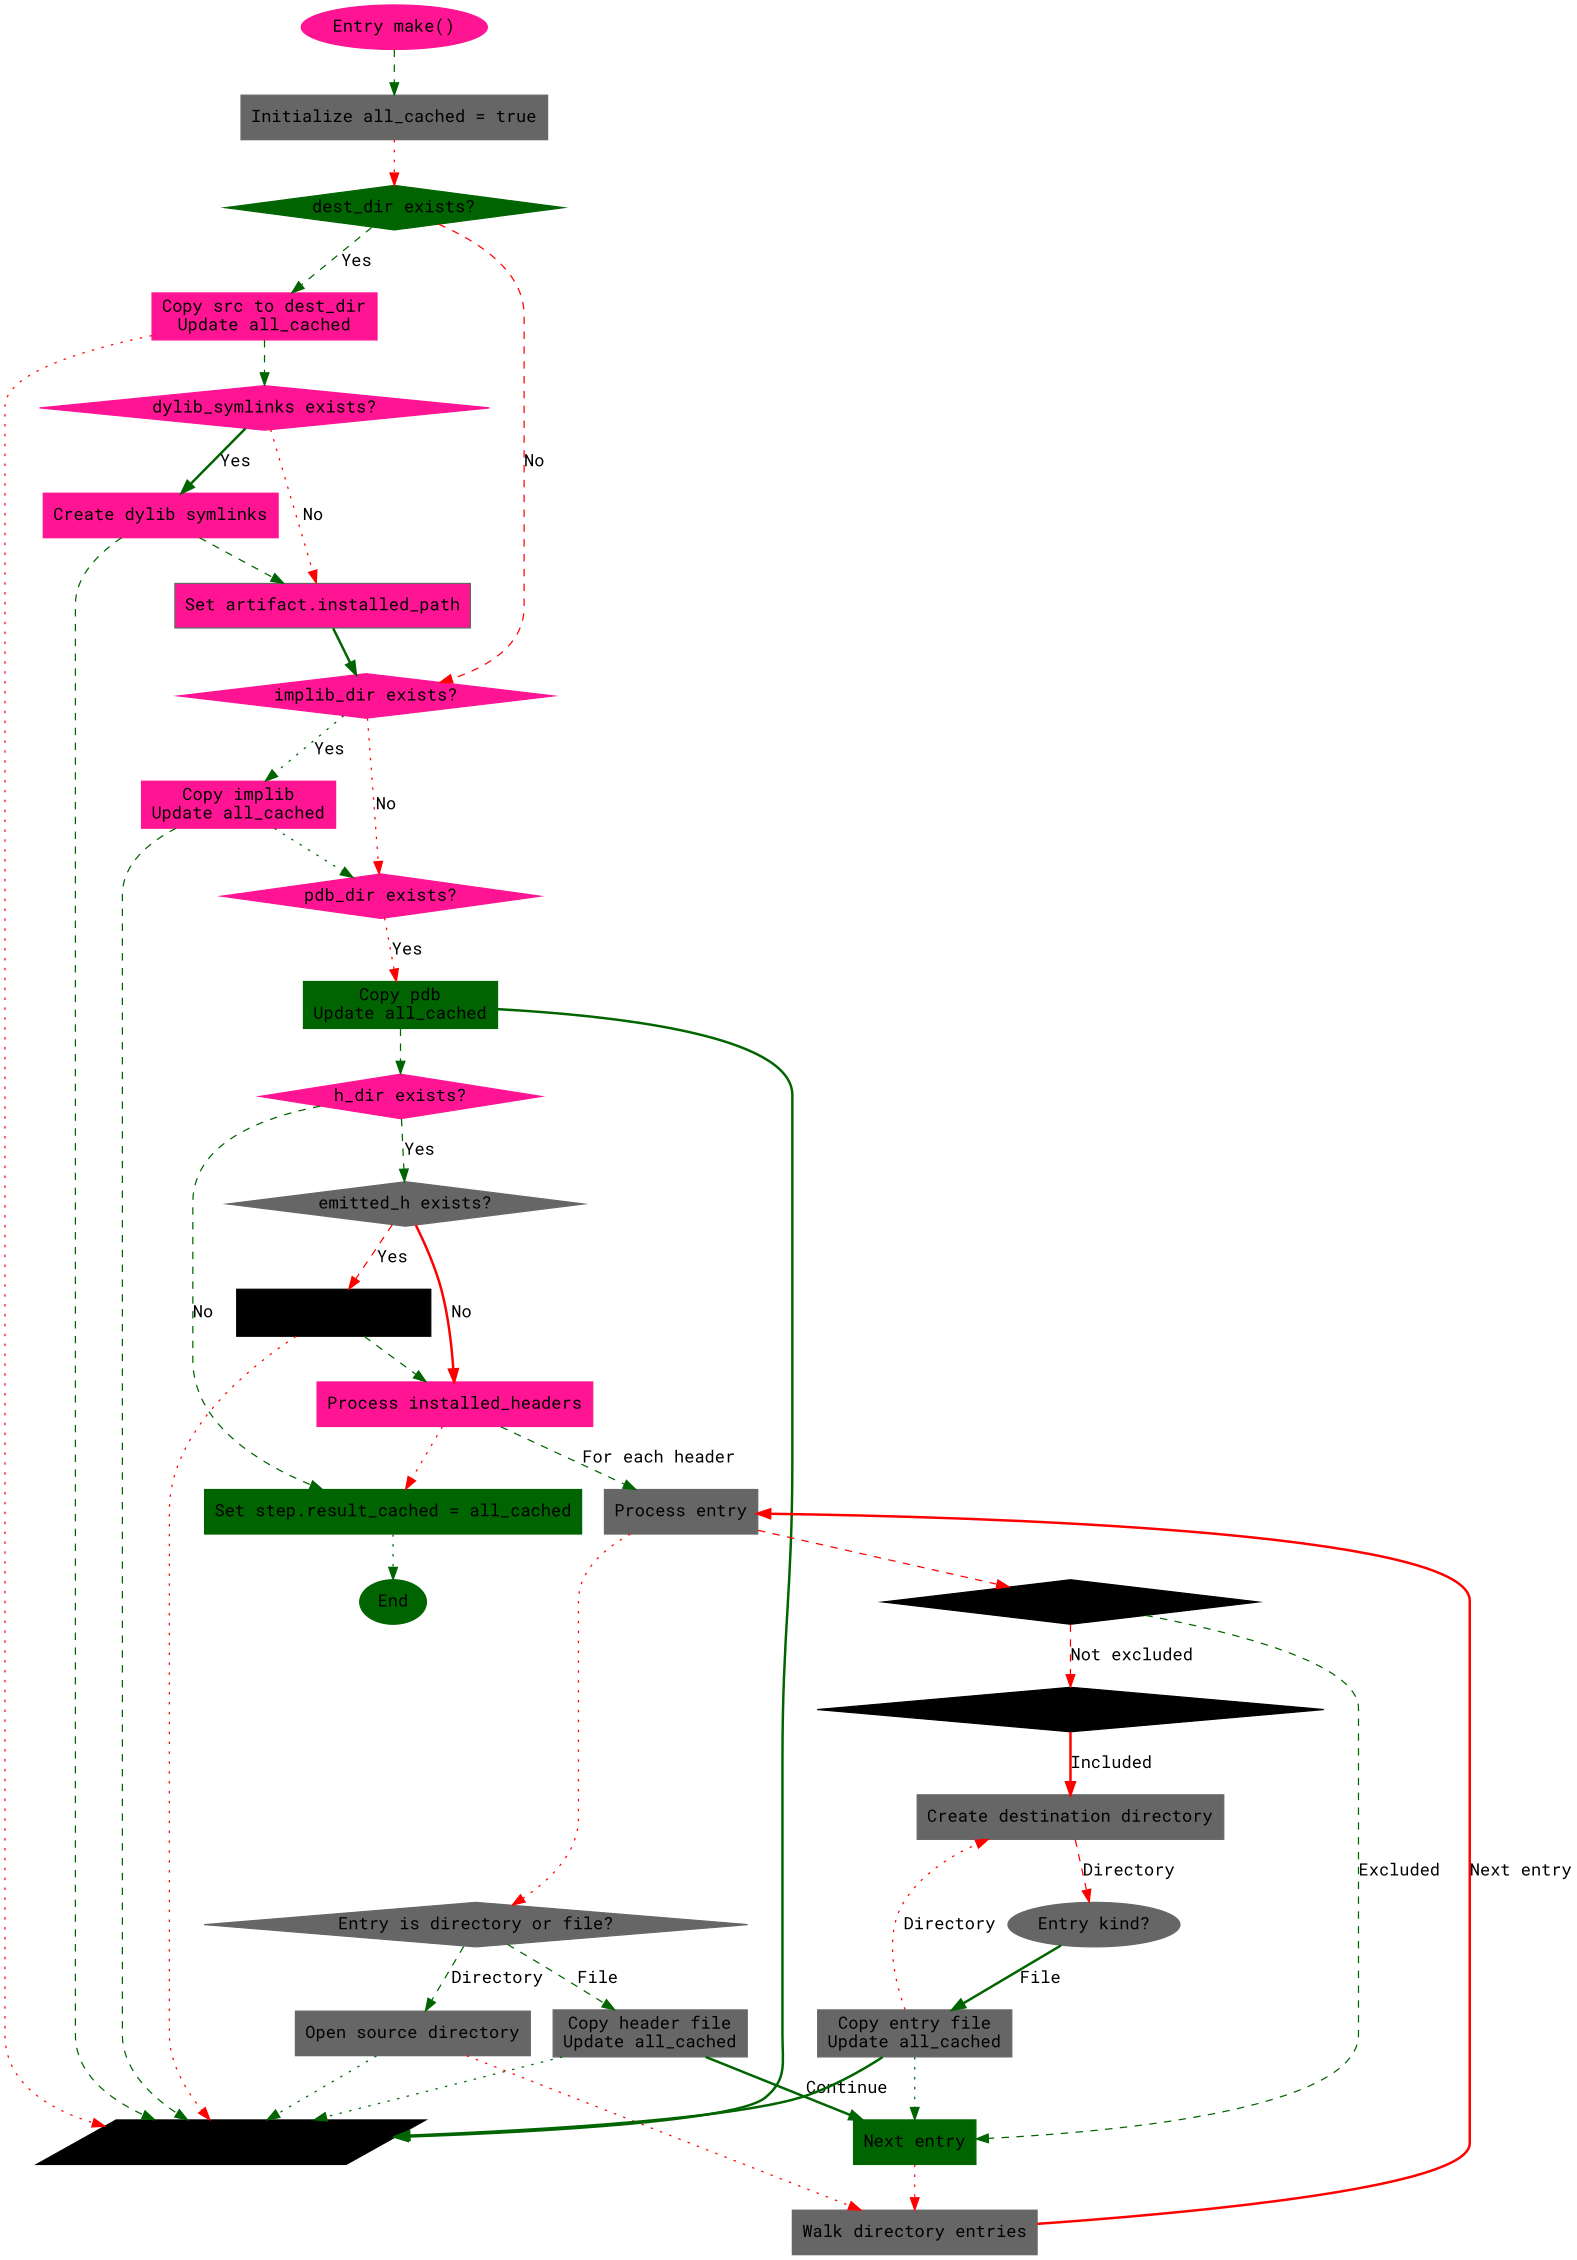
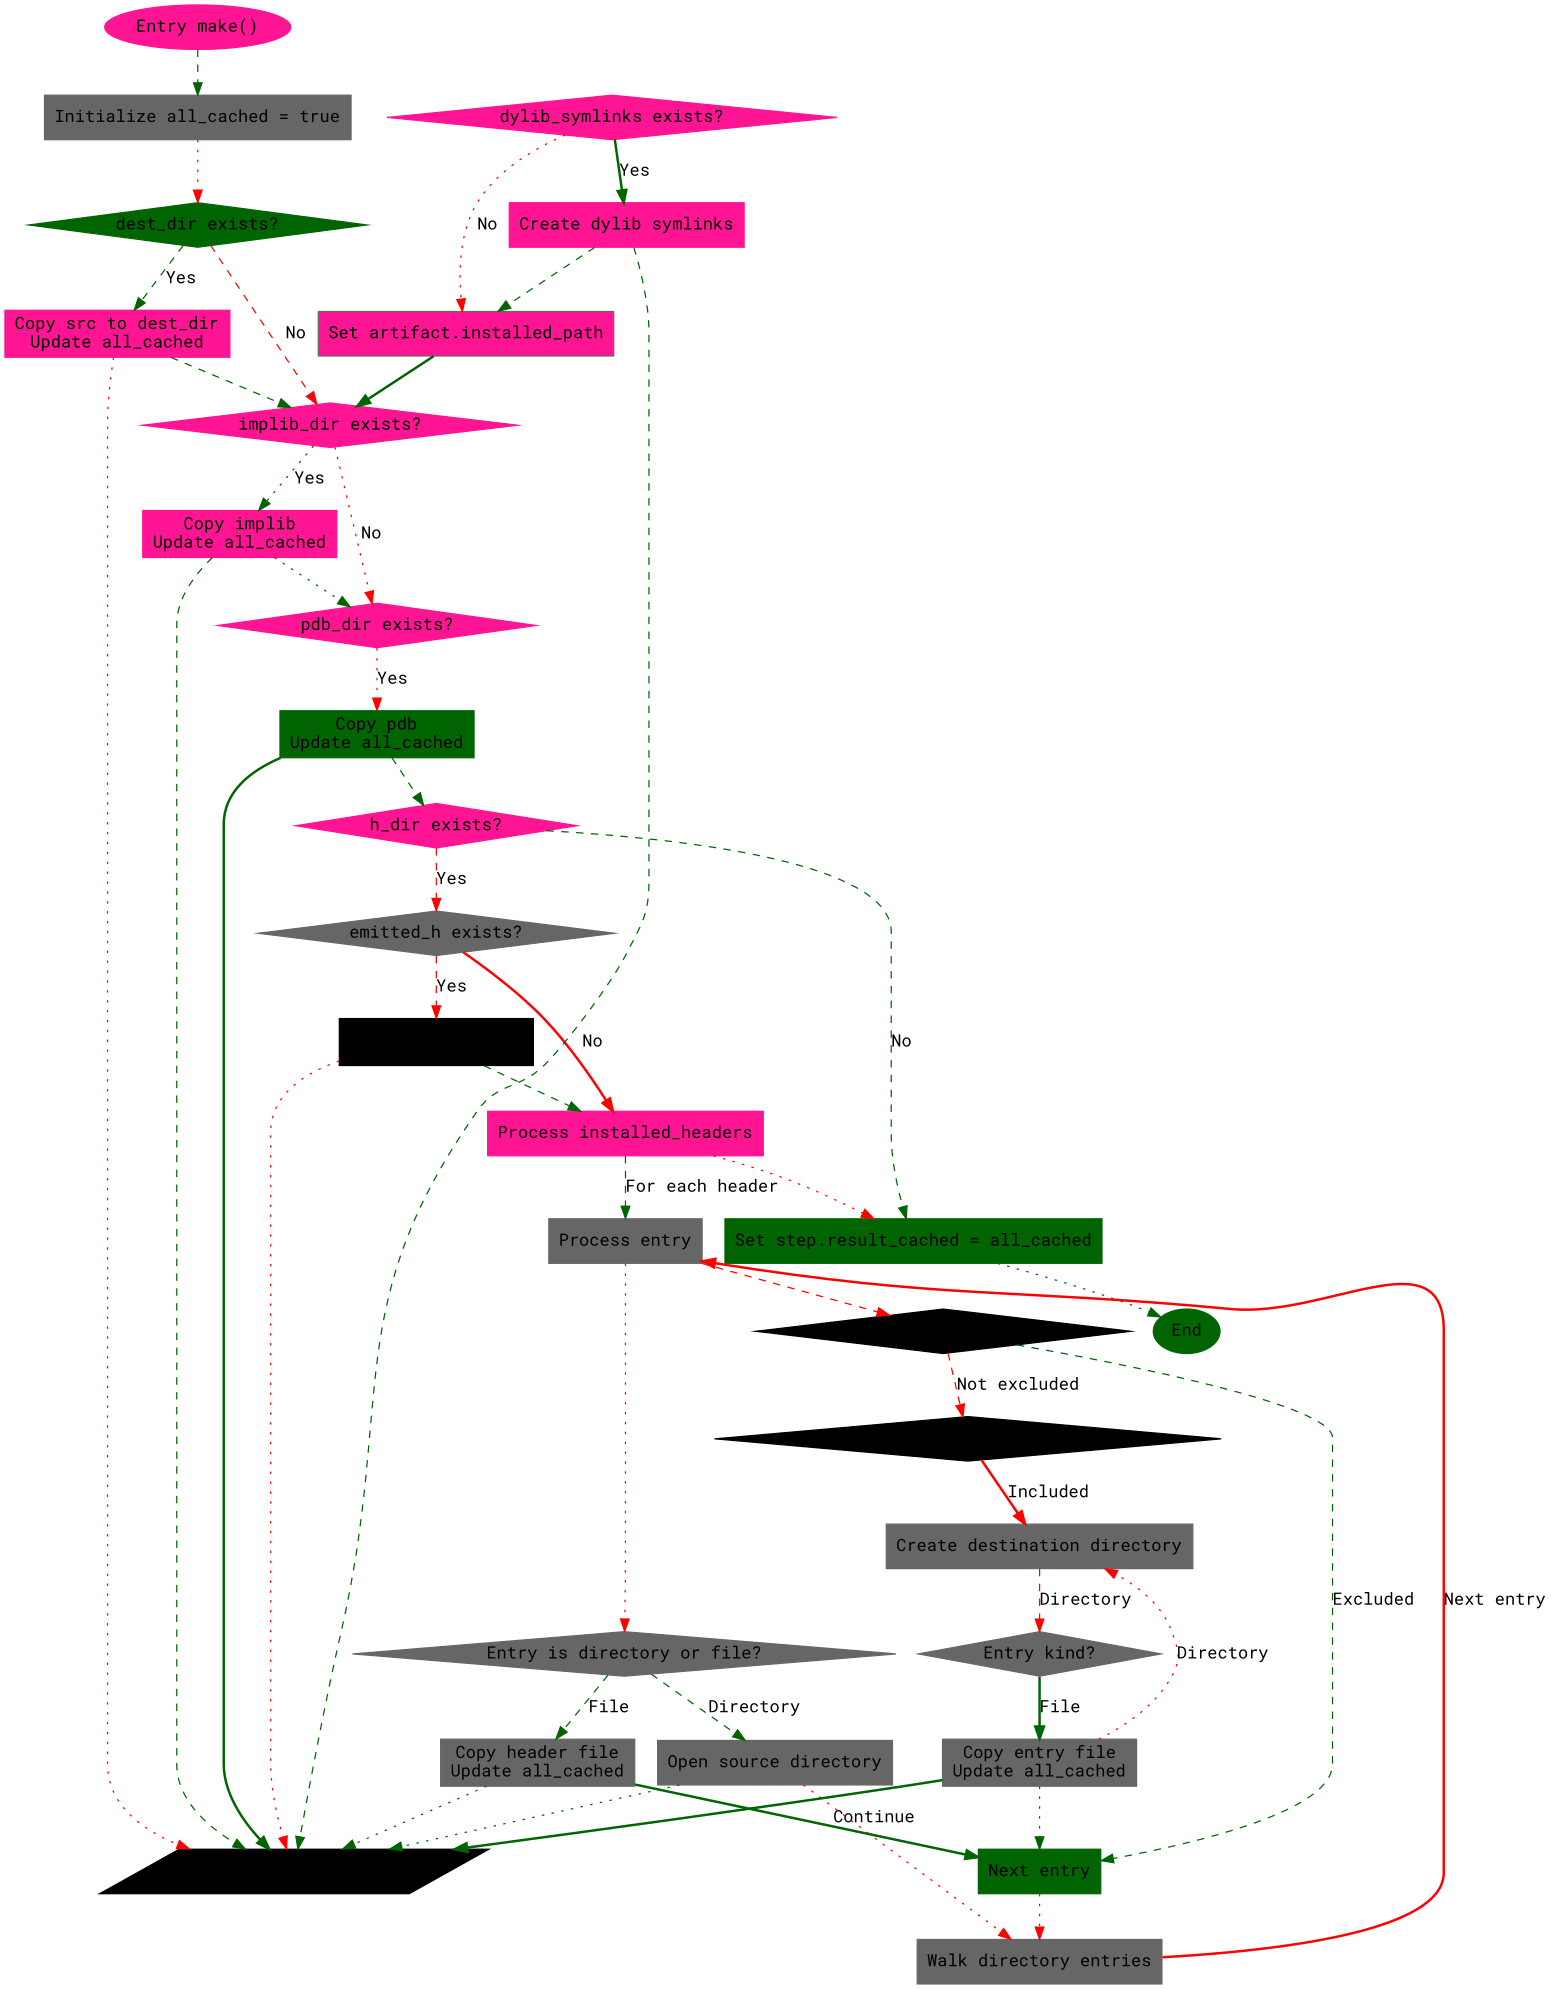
edge "Copy src to dest_dir Update all_cached" -> "dylib_symlinks exists?": now "Copy src to dest_dir Update all_cached" -> "implib_dir exists?"
edge "h_dir exists?" -> "emitted_h exists?": color darkgreen -> red
node "Entry kind?": shape ellipse -> diamond
